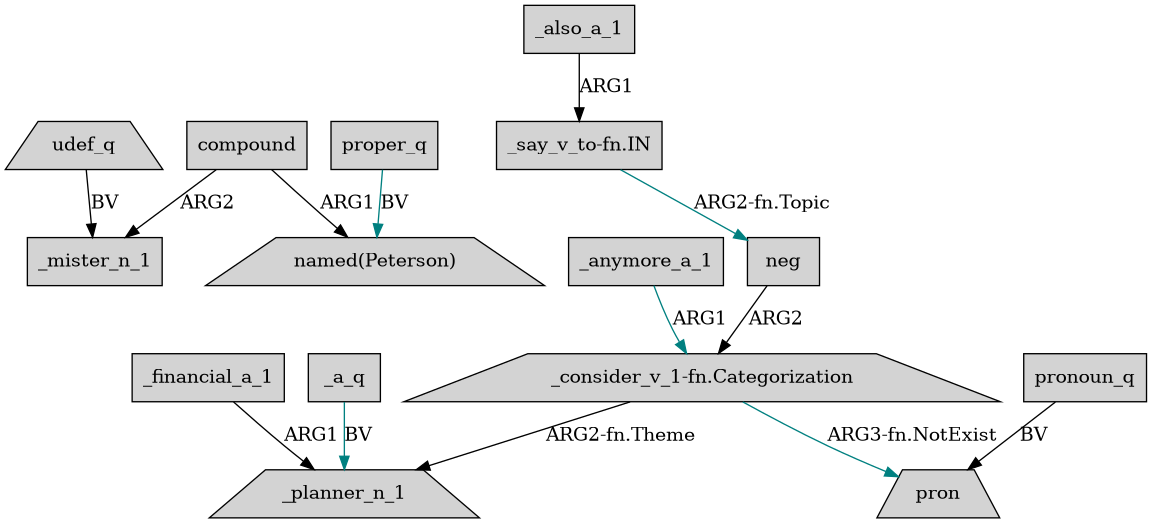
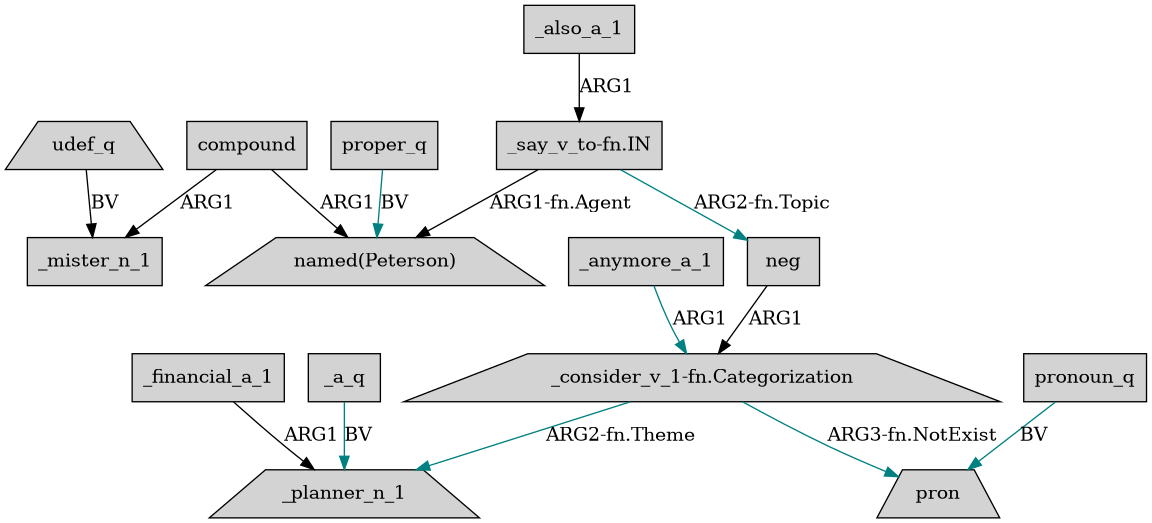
edge "_say_v_to-fn.IN" -> "named(Peterson)": added, label "ARG1-fn.Agent"
edge "compound" -> "_mister_n_1": label "ARG2" -> "ARG1"
edge "neg" -> "_consider_v_1-fn.Categorization": label "ARG2" -> "ARG1"
edge "pronoun_q" -> "pron": color black -> teal
edge "_consider_v_1-fn.Categorization" -> "_planner_n_1": color black -> teal
